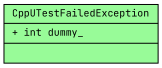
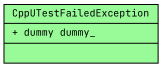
node "CppUTestFailedException": text "+ int dummy_" -> "+ dummy dummy_"
